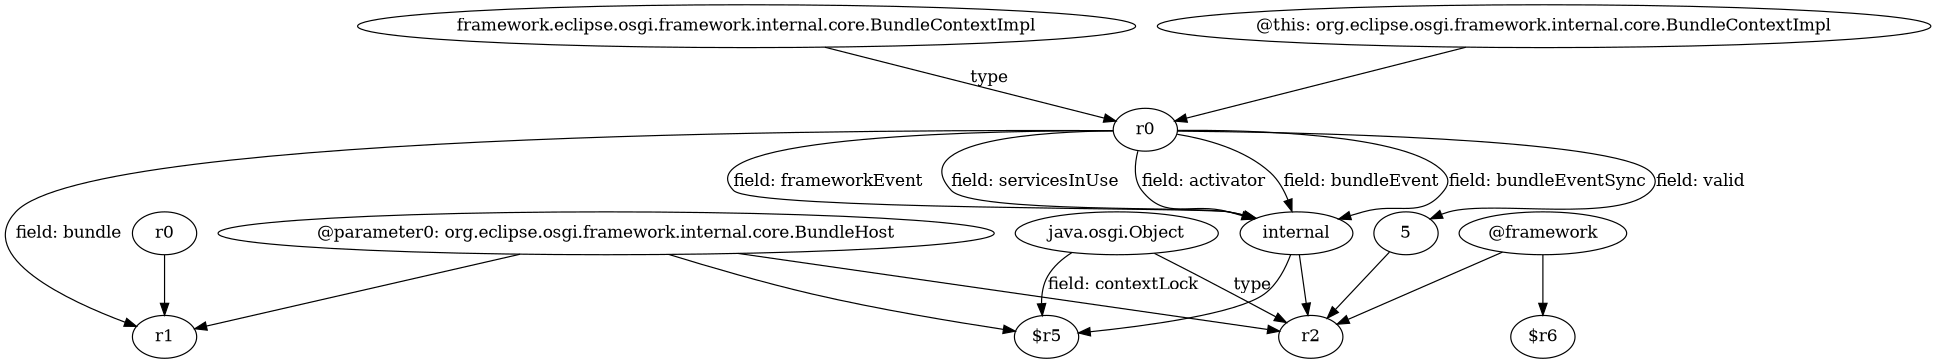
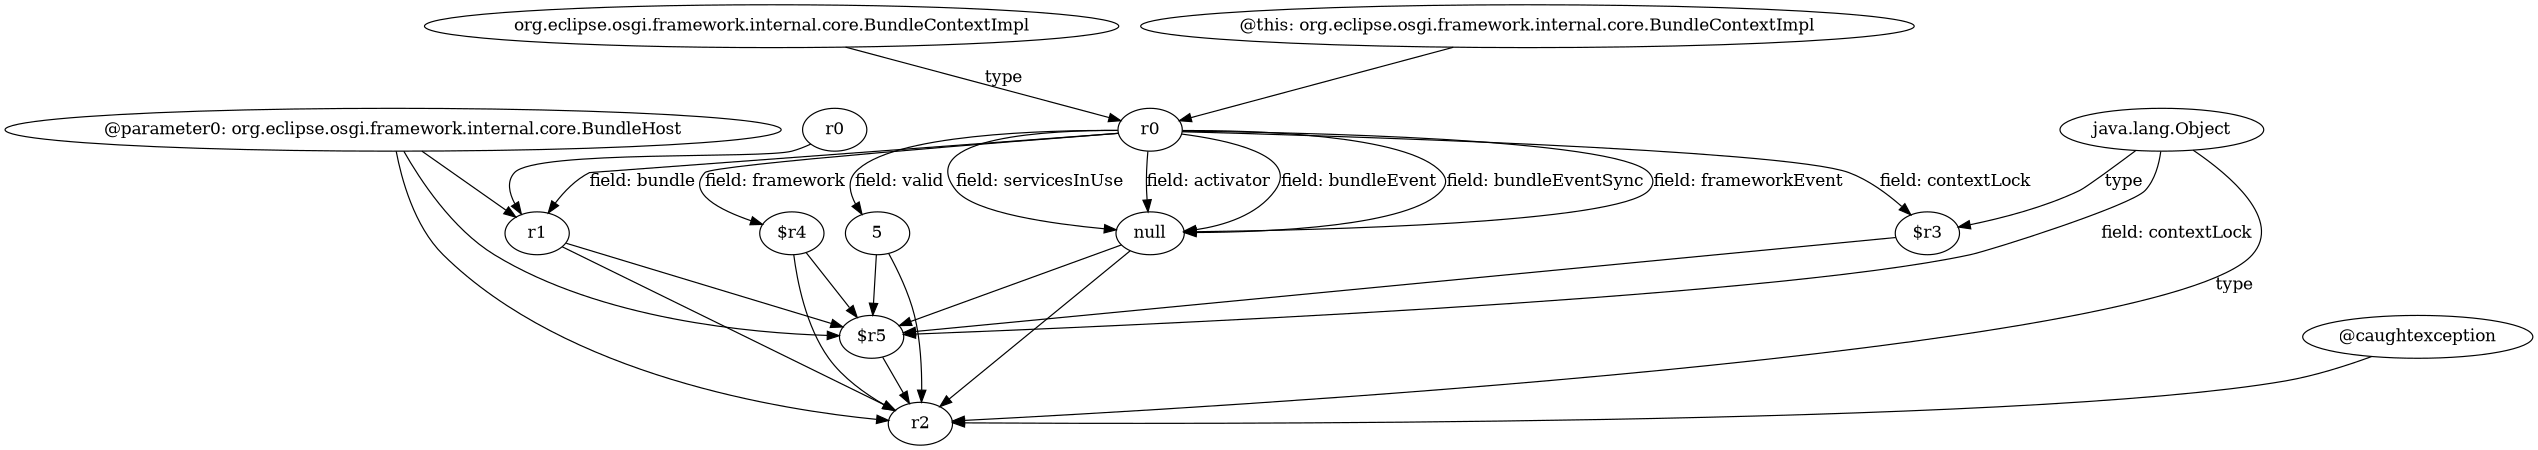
node "framework.eclipse.osgi.framework.internal.core.BundleContextImpl": label "framework.eclipse.osgi.framework.internal.core.BundleContextImpl" -> "org.eclipse.osgi.framework.internal.core.BundleContextImpl"
node "$r4": added
node "java.osgi.Object": label "java.osgi.Object" -> "java.lang.Object"
node "internal": label "internal" -> "null"
node "@framework": label "@framework" -> "@caughtexception"
node "$r3": added
edge "5" -> "$r5": added
edge "r1" -> "$r5": added
edge "r1" -> "r2": added
node "$r6": removed
edge "$r5" -> "r2": added
